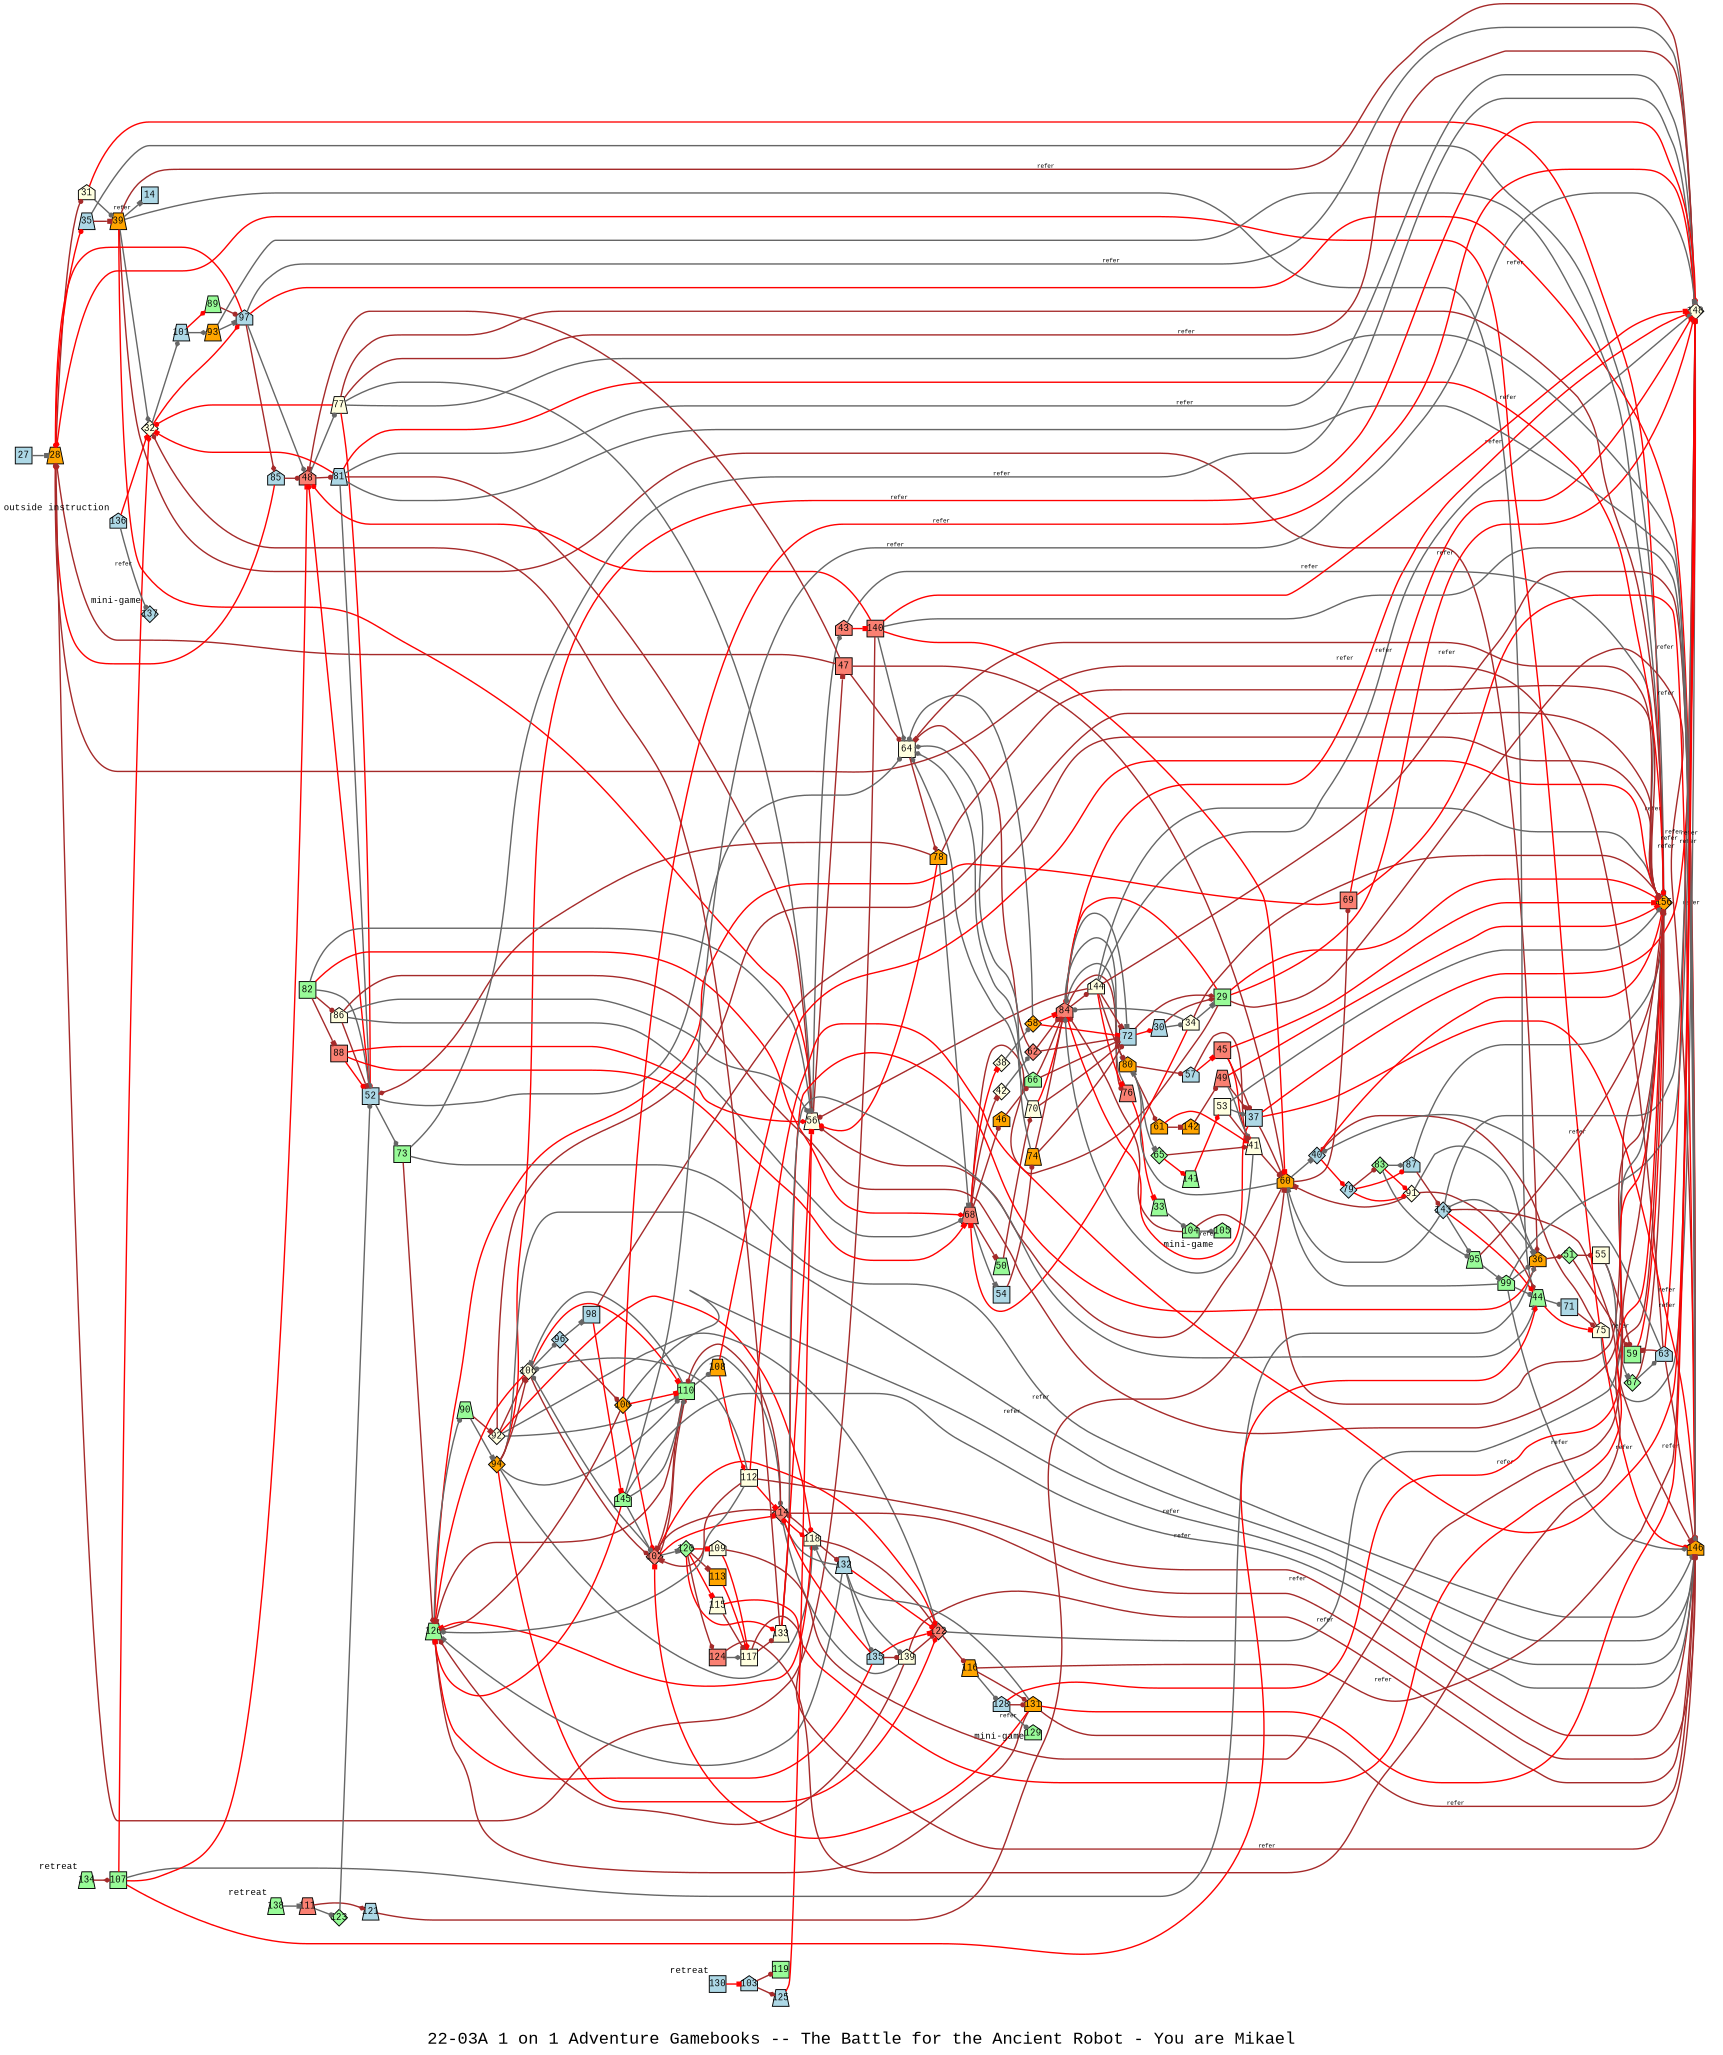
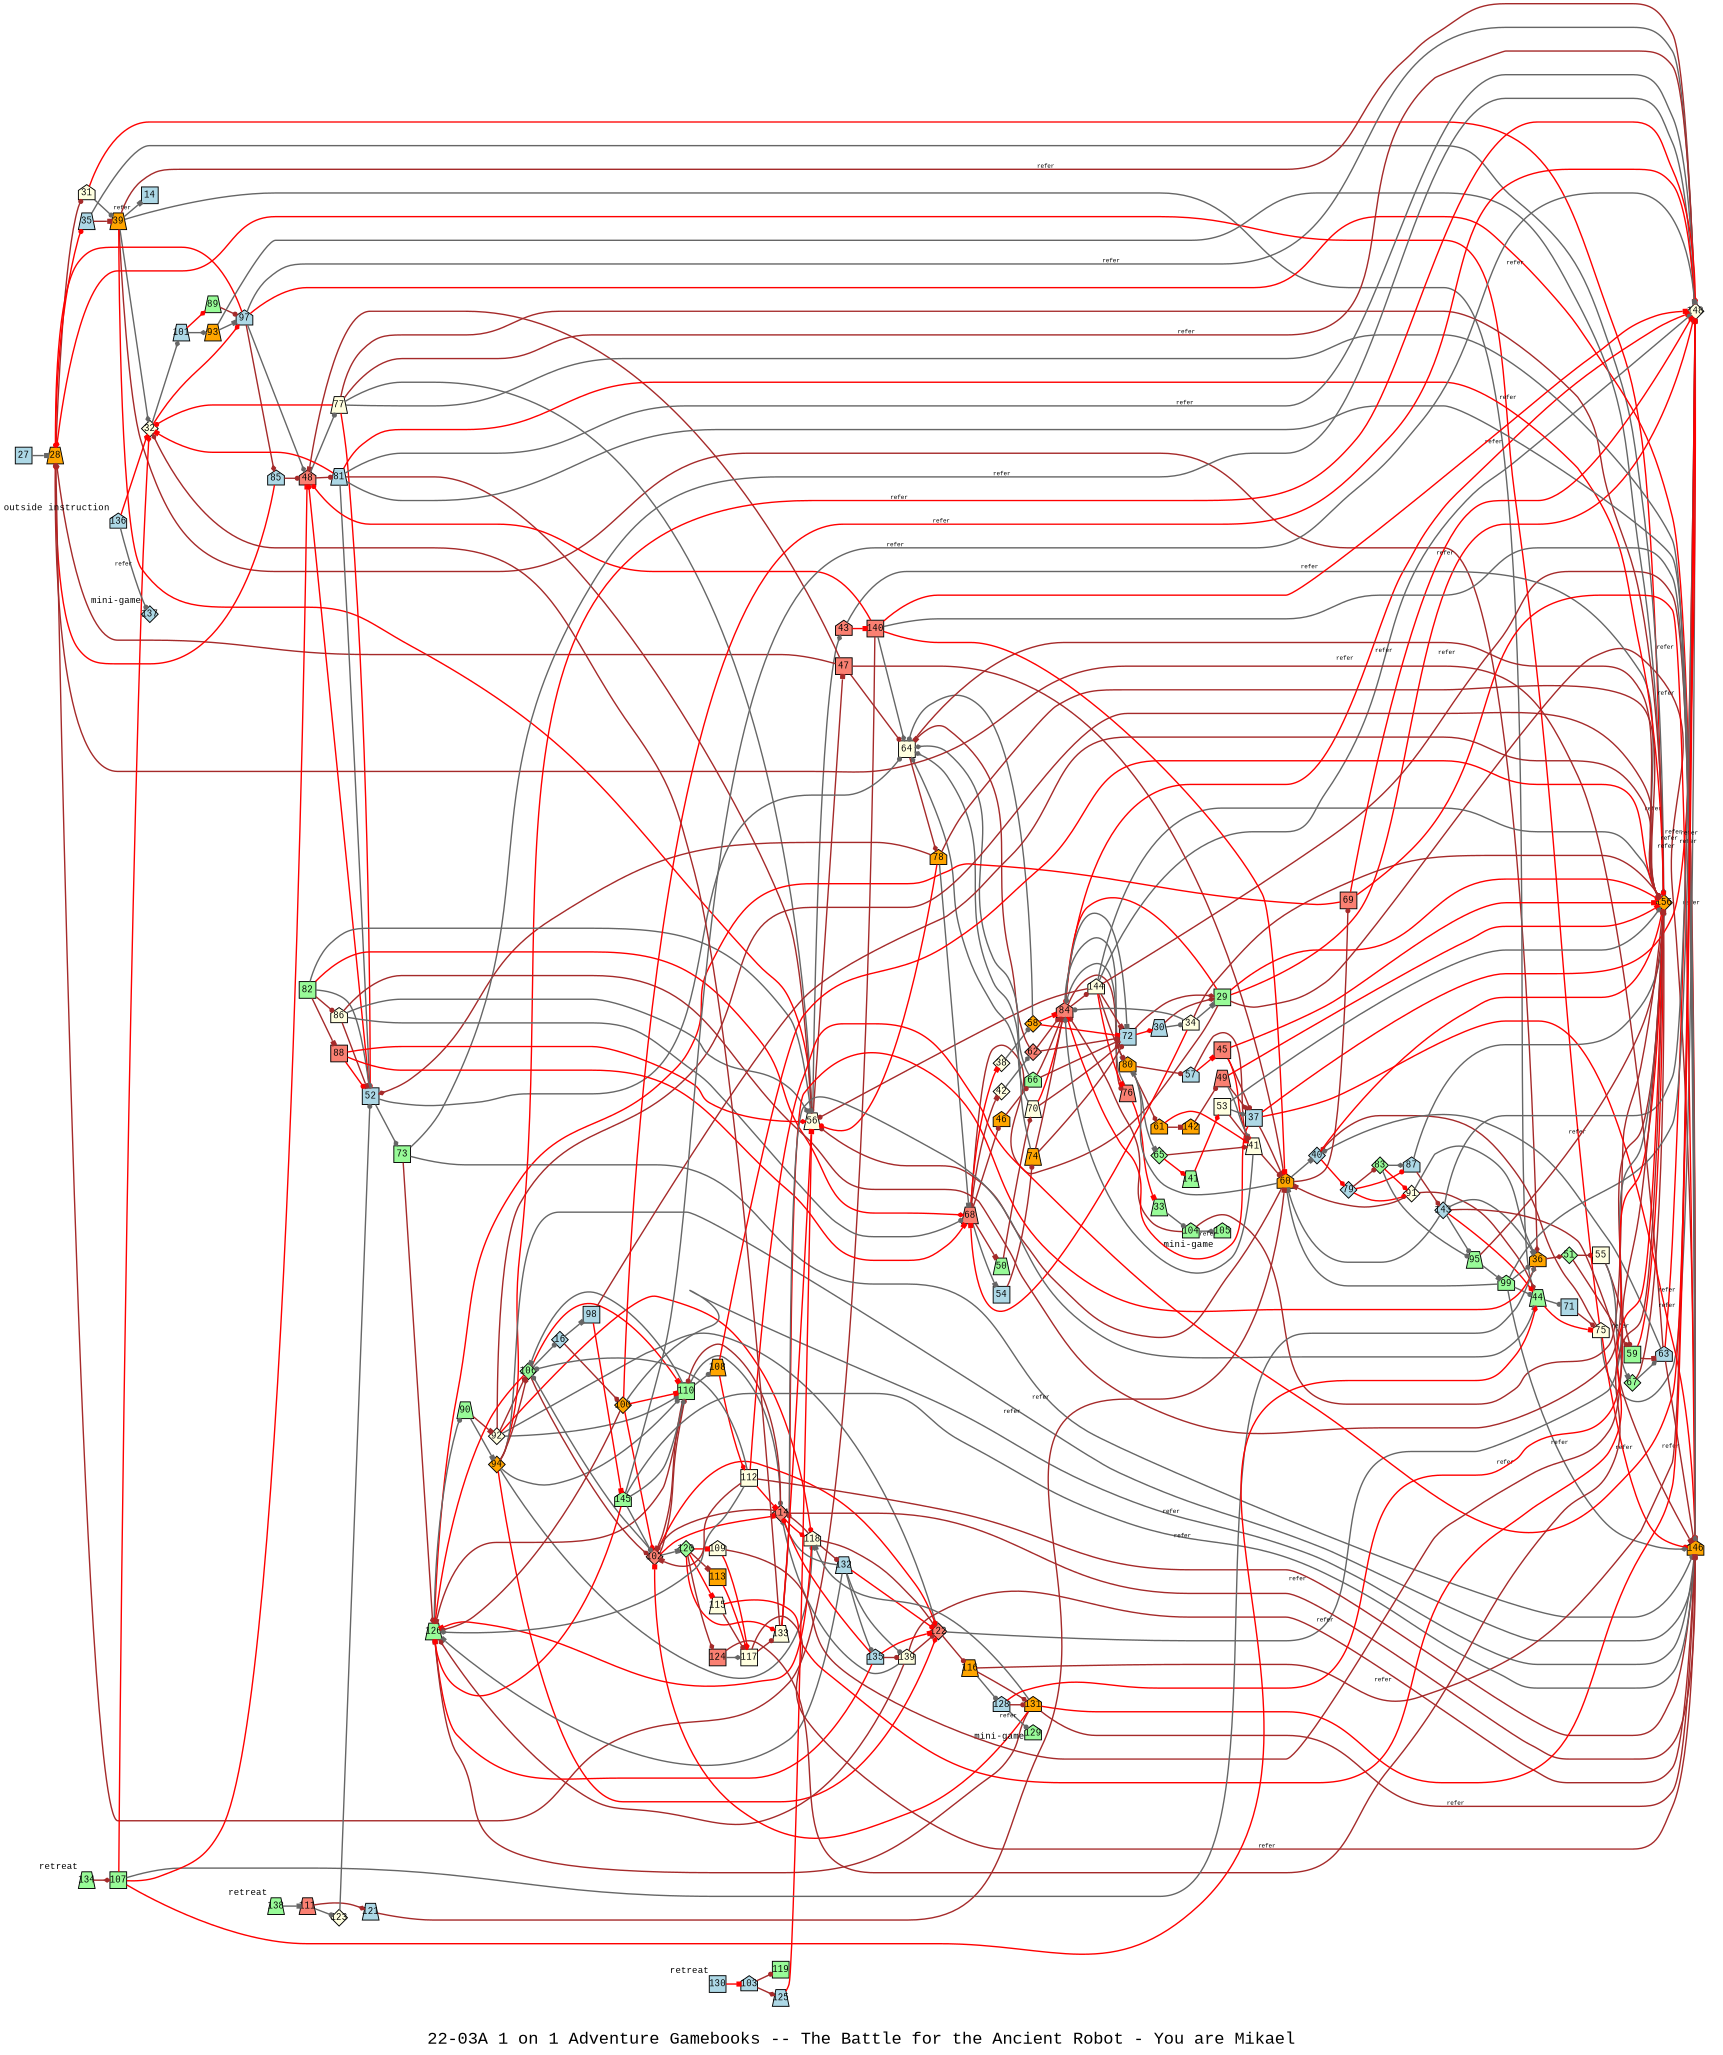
node "96": label "96" -> "16"
edge "63" -> "59": reversed
node "106": fillcolor lightyellow -> palegreen
node "123": fillcolor palegreen -> lightyellow
